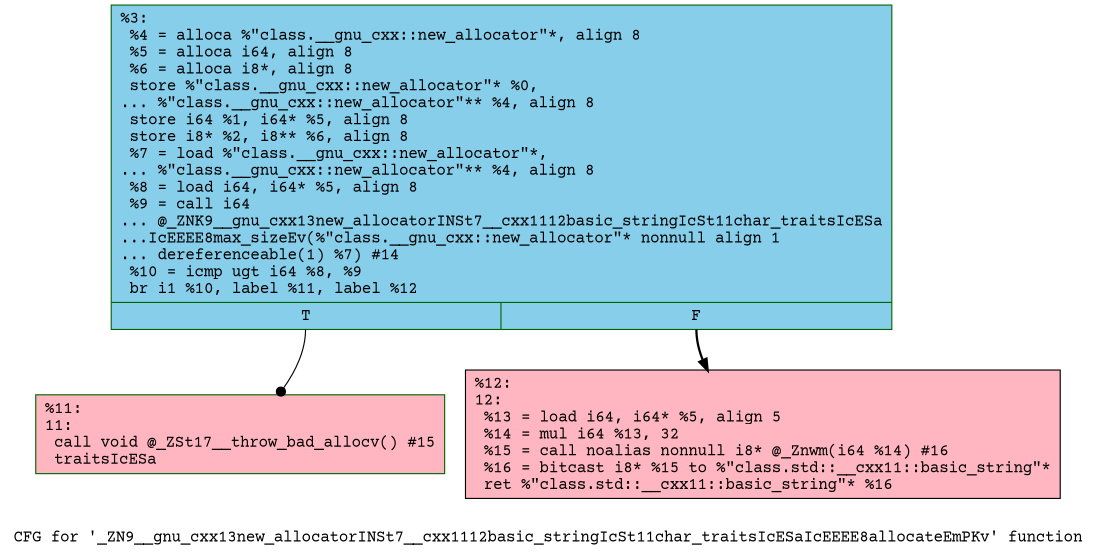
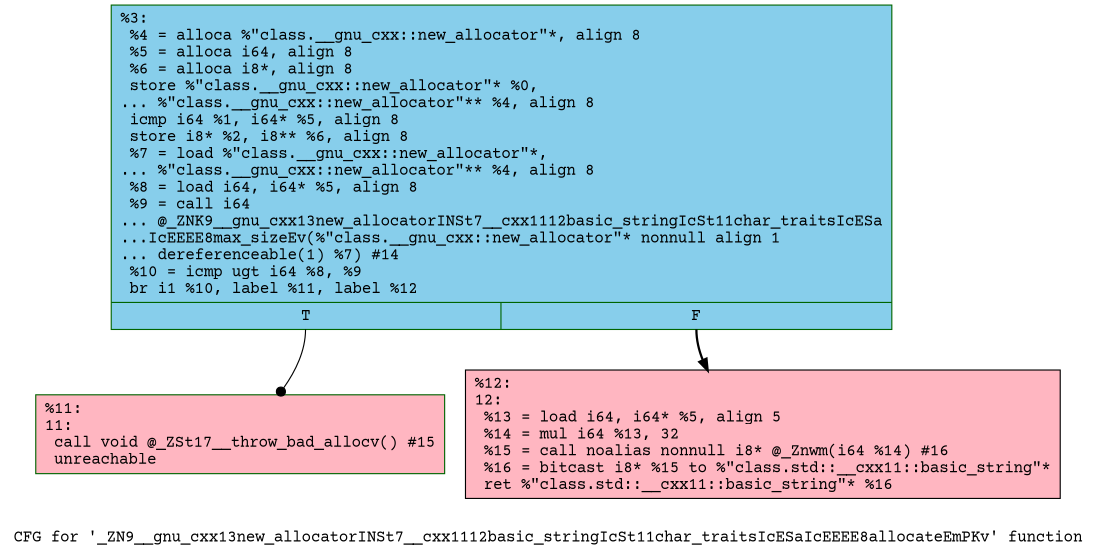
node "%3:": text "store i64 %1, i64* %5, align 8" -> "icmp i64 %1, i64* %5, align 8"
node "%11:": text "traitsIcESa" -> "unreachable"
